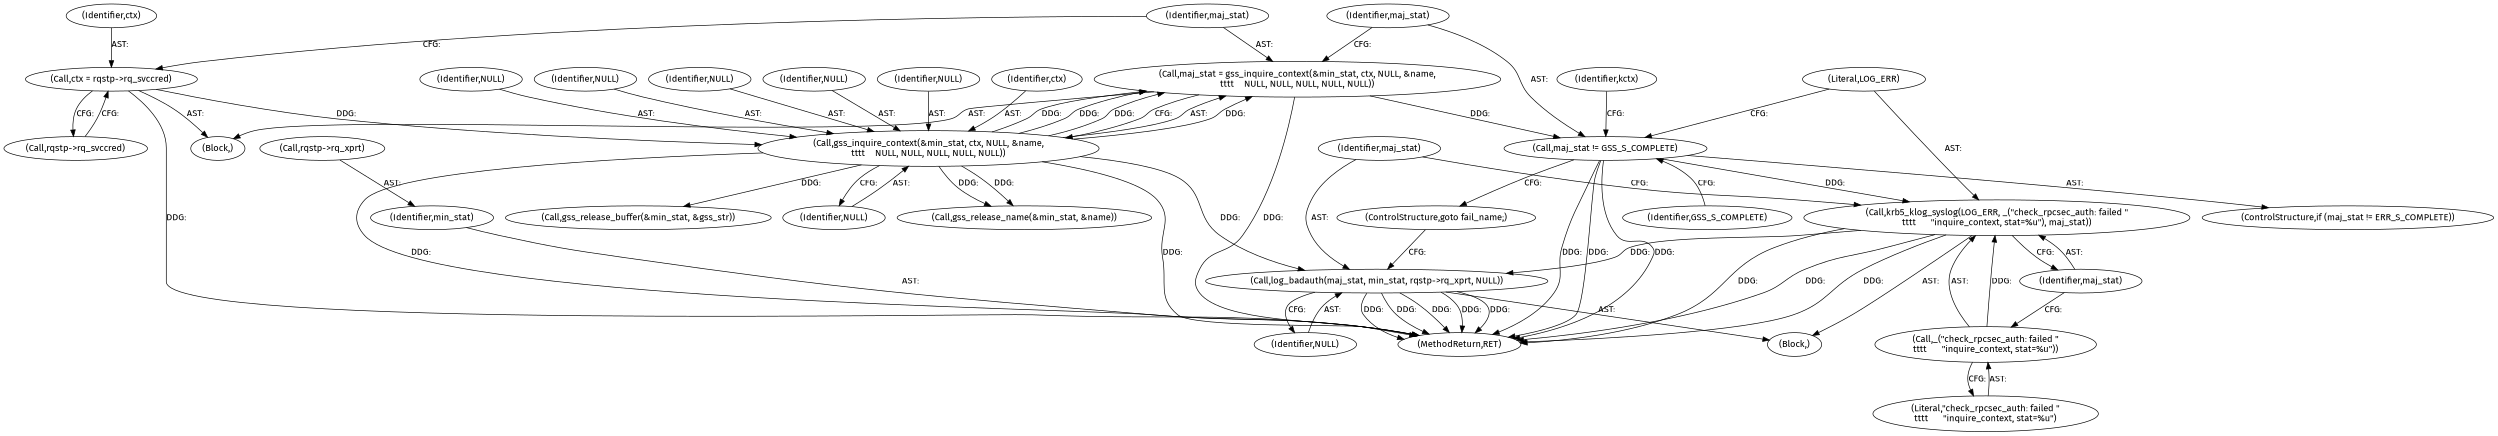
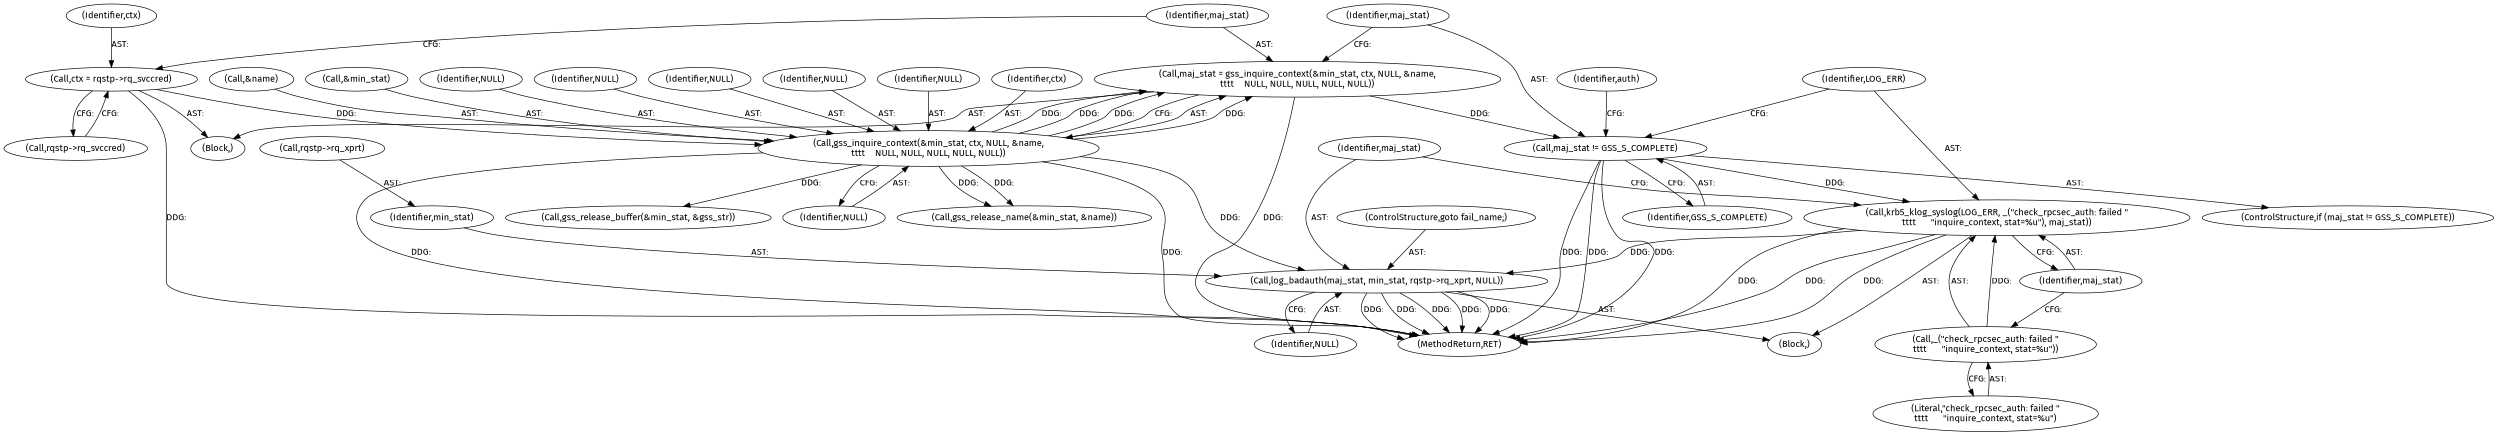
node "(Call,&name)": added
node "(Call,&min_stat)": added
node "(Identifier,kctx)": label "(Identifier,kctx)" -> "(Identifier,auth)"
node "(Literal,LOG_ERR)": label "(Literal,LOG_ERR)" -> "(Identifier,LOG_ERR)"
edge "(Call,maj_stat != GSS_S_COMPLETE)" -> "(ControlStructure,goto fail_name;)": now "(Call,maj_stat != GSS_S_COMPLETE)" -> "(Identifier,GSS_S_COMPLETE)"
edge "(Identifier,GSS_S_COMPLETE)" -> "(Call,maj_stat != GSS_S_COMPLETE)": label "CFG: " -> "AST: "
node "(ControlStructure,if (maj_stat != ERR_S_COMPLETE))": label "(ControlStructure,if (maj_stat != ERR_S_COMPLETE))" -> "(ControlStructure,if (maj_stat != GSS_S_COMPLETE))"
edge "(ControlStructure,goto fail_name;)" -> "(Call,log_badauth(maj_stat, min_stat, rqstp->rq_xprt, NULL))": label "CFG: " -> "AST: "
edge "(Identifier,min_stat)" -> "(MethodReturn,RET)": now "(Identifier,min_stat)" -> "(Call,log_badauth(maj_stat, min_stat, rqstp->rq_xprt, NULL))"
